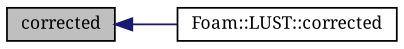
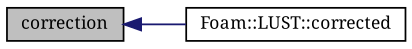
node "corrected": label "corrected" -> "correction"
